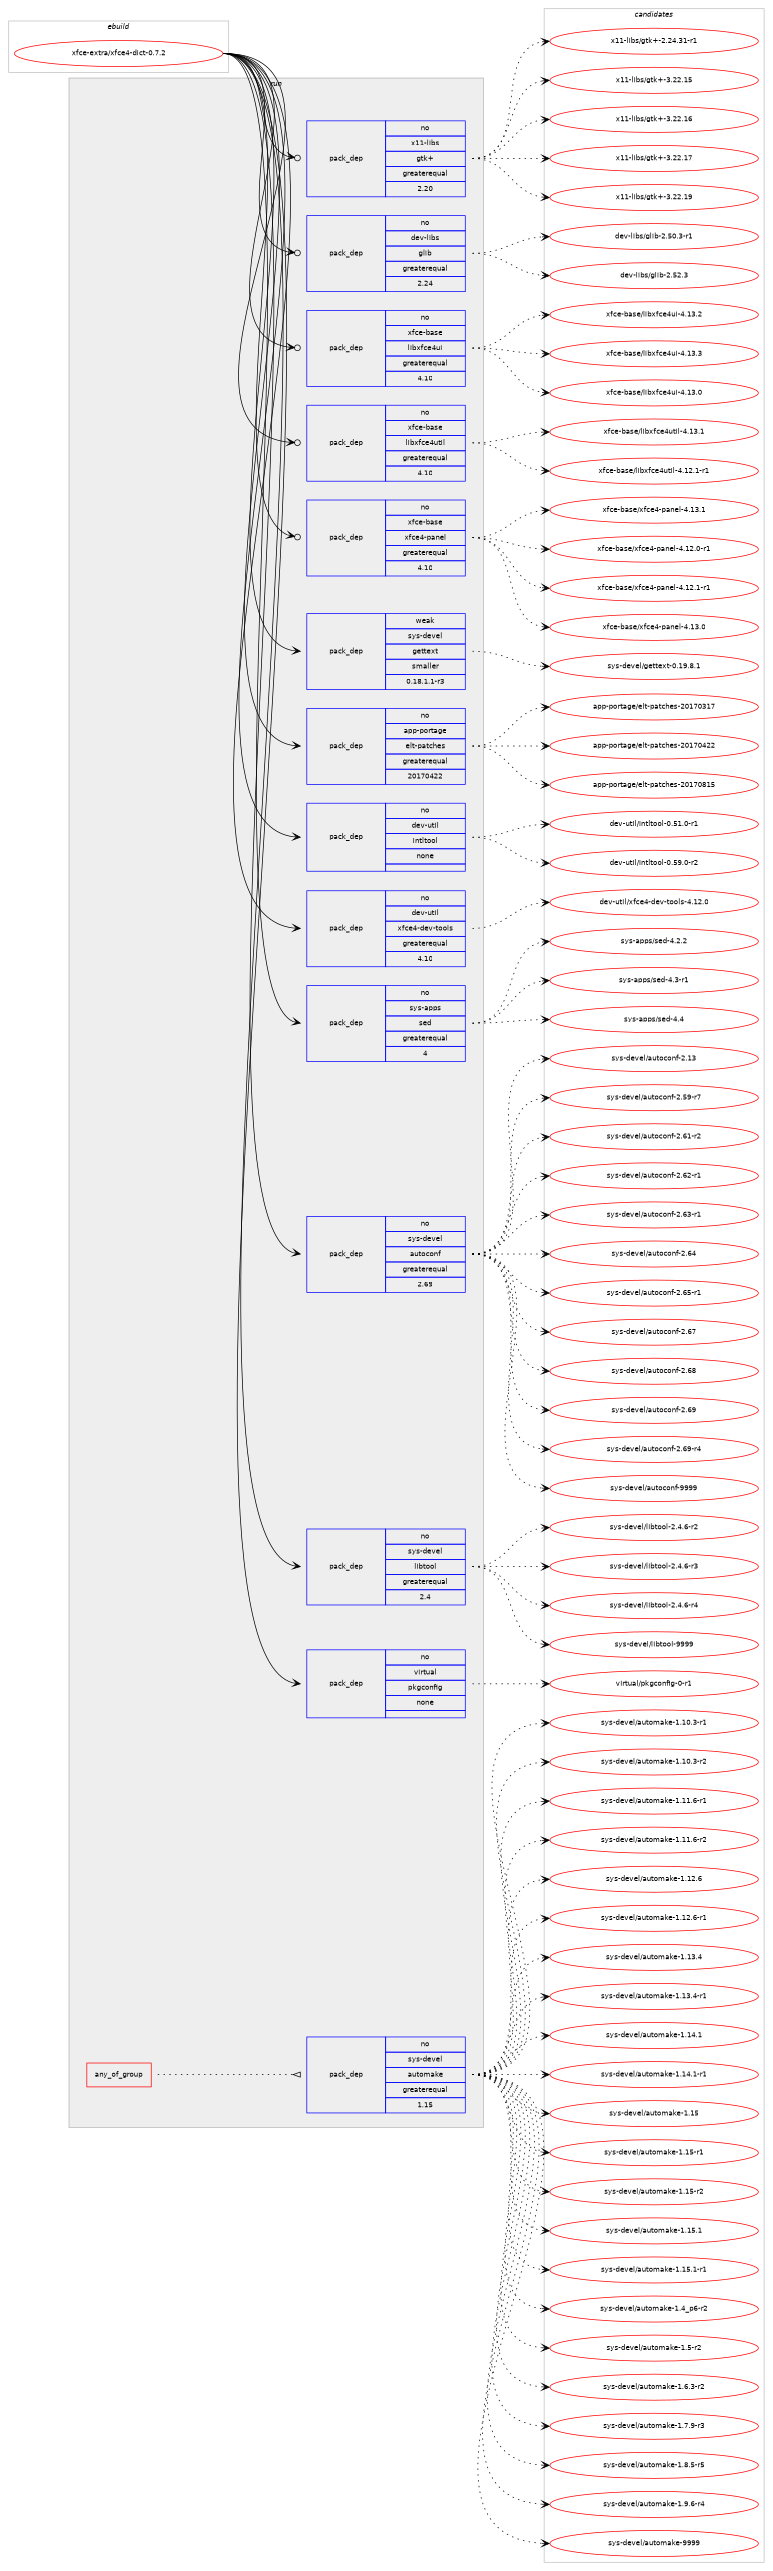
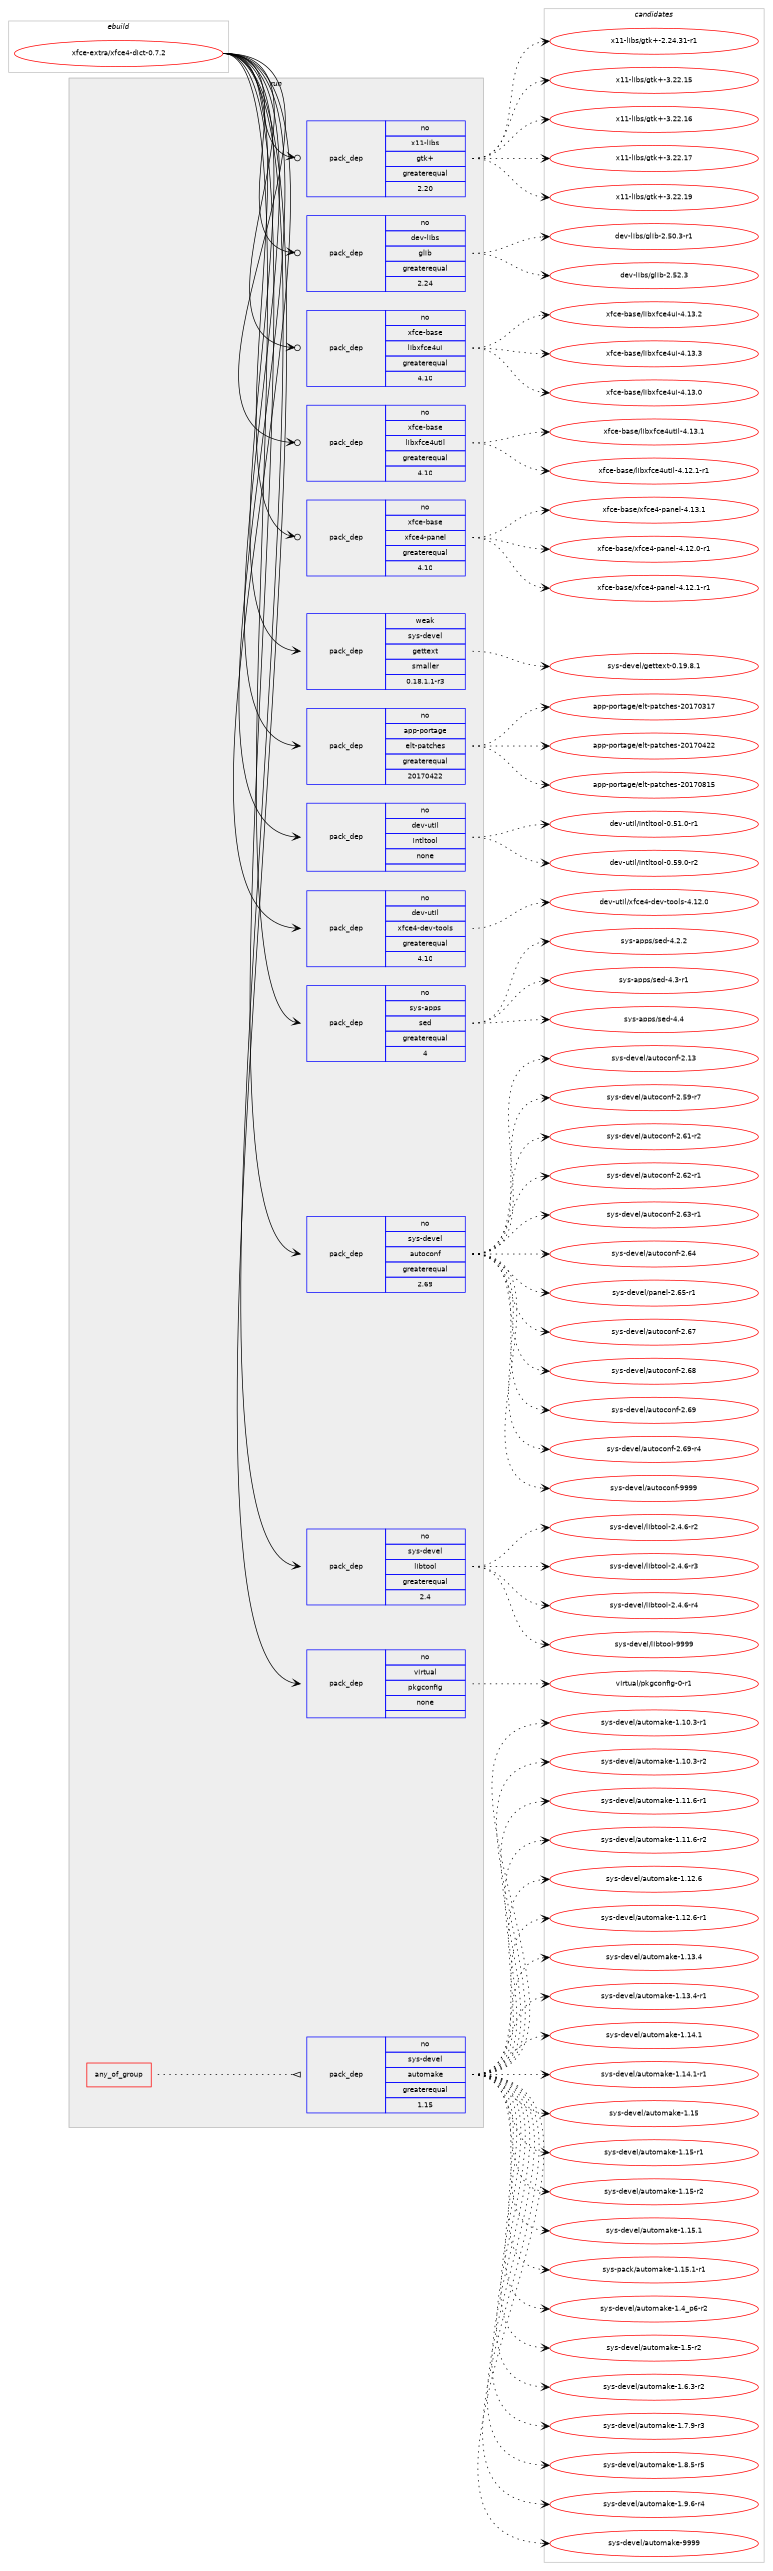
node "xfce-base/xfce4-panel-4.13.0": removed
node "sys-devel/autoconf-2.65-r1": label "sys-devel/autoconf-2.65-r1" -> "sys-devel/panel-2.65-r1"
node "sys-devel/automake-1.15.1-r1": label "sys-devel/automake-1.15.1-r1" -> "sys-pack/automake-1.15.1-r1"
